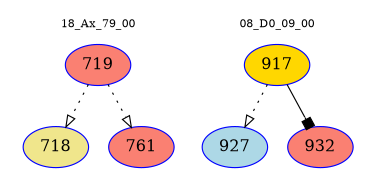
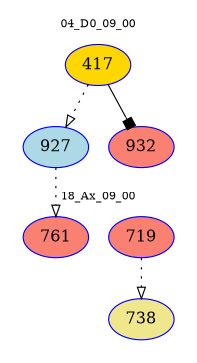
cluster "18_Ax_79_00": label "18_Ax_79_00" -> "18_Ax_09_00"
cluster "08_D0_09_00": label "08_D0_09_00" -> "04_D0_09_00"
node "917": label "917" -> "417"
edge "719" -> "761": now "927" -> "761"
node "718": label "718" -> "738"
